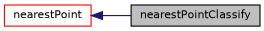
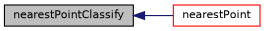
edge "nearestPointClassify" -> "nearestPoint": reversed
